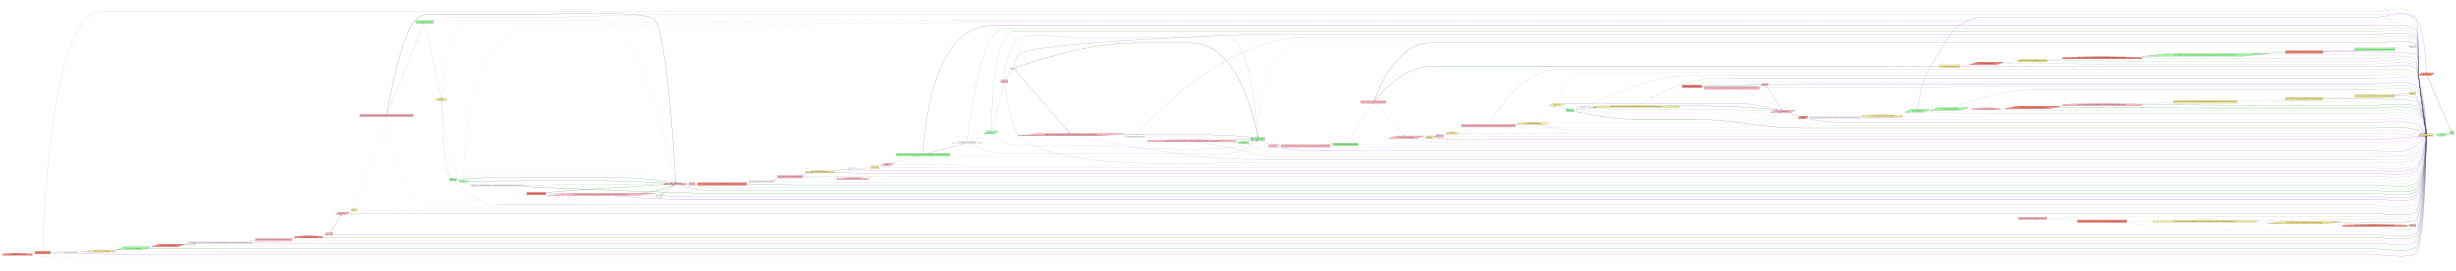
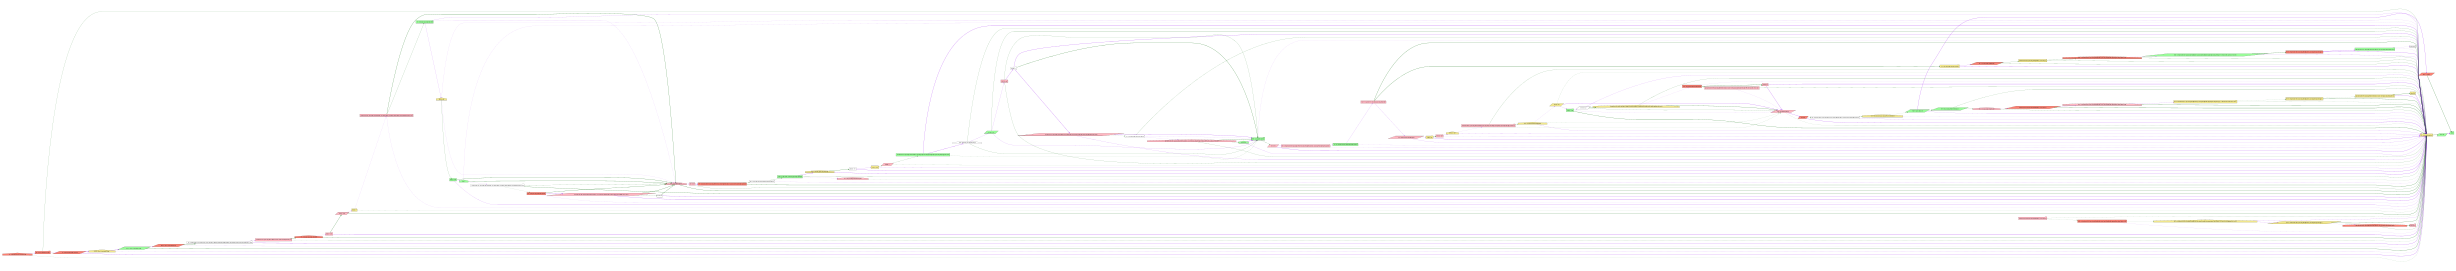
node "if $z2 != 0 goto $r26 = newarray (java.lang.Object)[3]": fillcolor lightpink -> palegreen
node "$r0 = newarray (java.lang.Class)[3]": fillcolor white -> salmon
